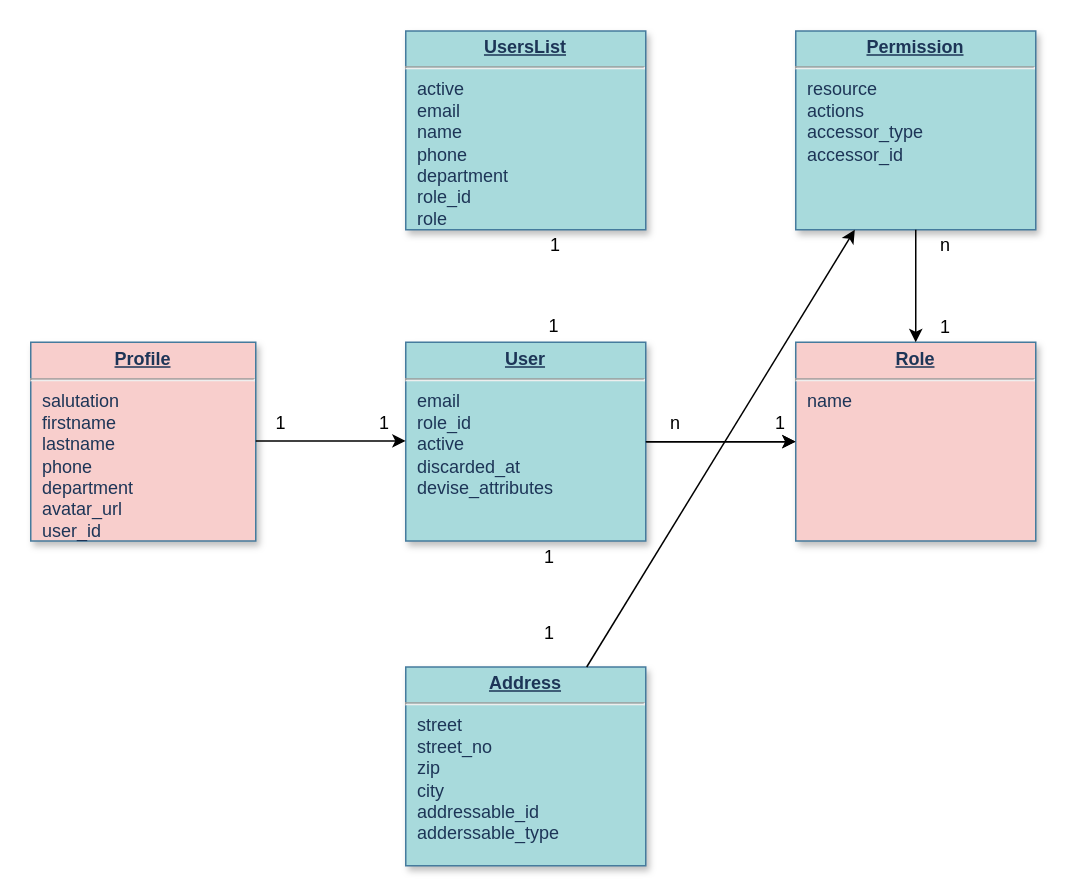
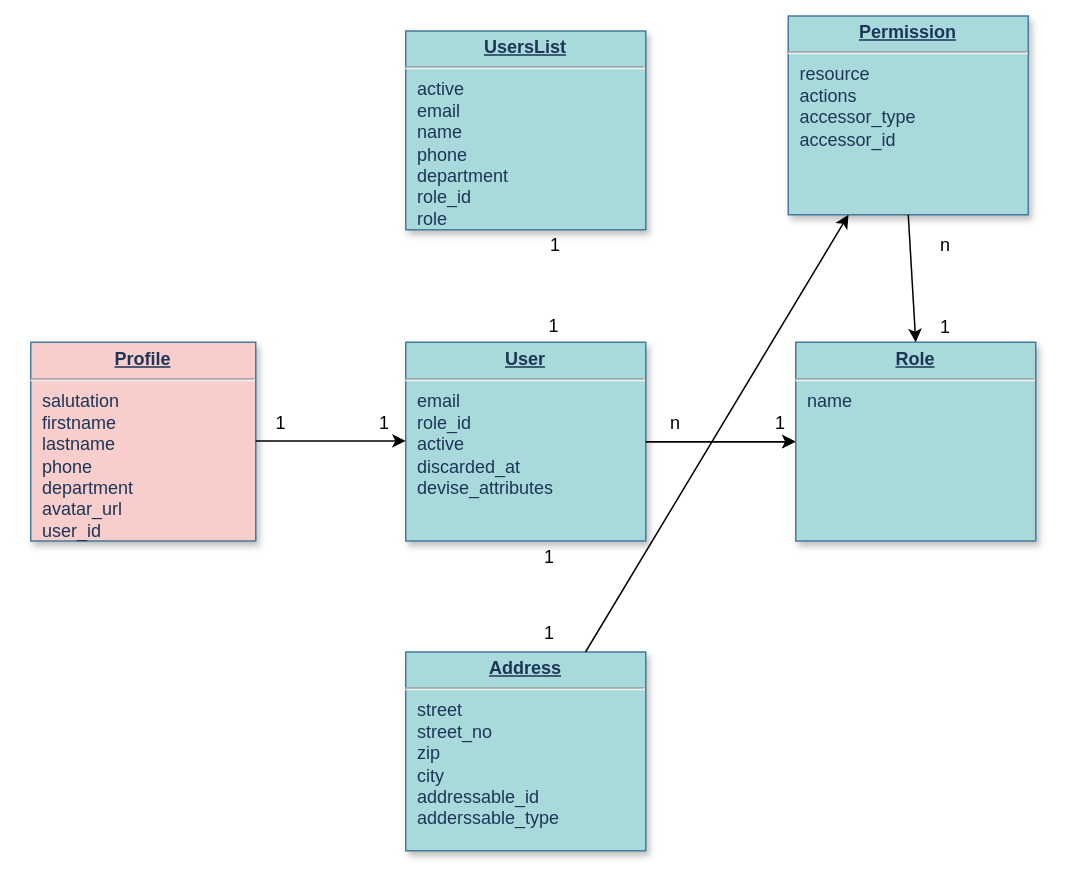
node "Permission resource actions accessor_type accessor_id": moved (916, 130) -> (908, 115)
node "Role name": fillcolor #f8cecc -> #a8dadc
node "Address street street_no zip city addressable_id adderssable_type": moved (526, 766) -> (526, 751)
